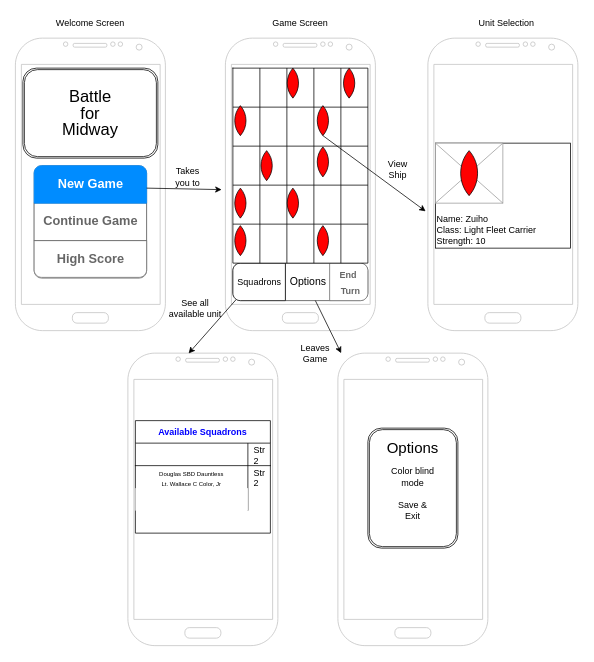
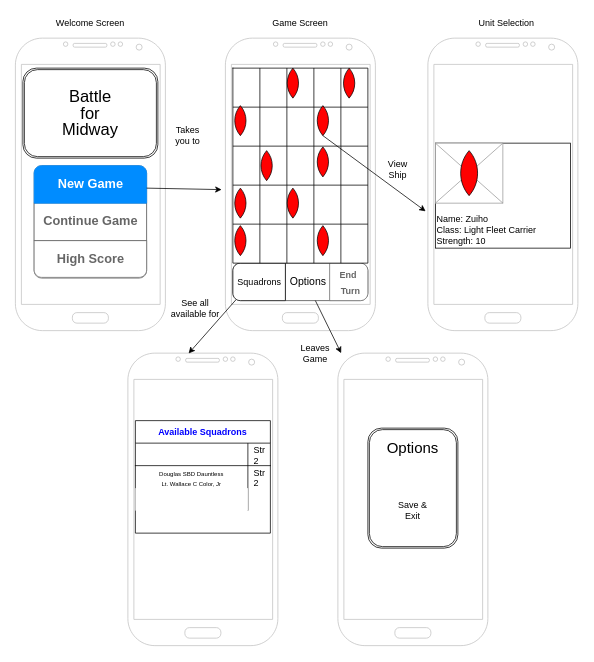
node "Takes you to": moved (188, 177) -> (188, 135)
node "See all available unit": label "See all available unit" -> "See all available for"
node "Color blind mode": removed
